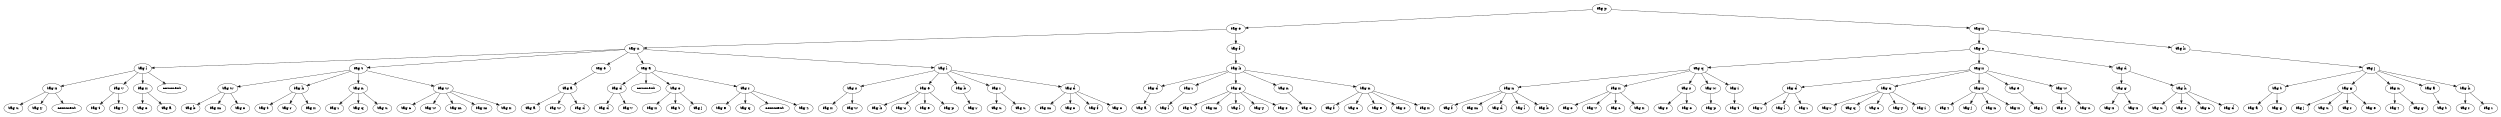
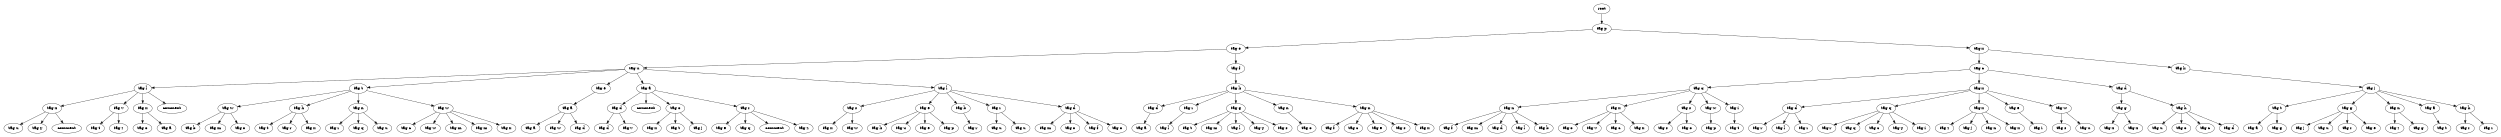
node "root": added
